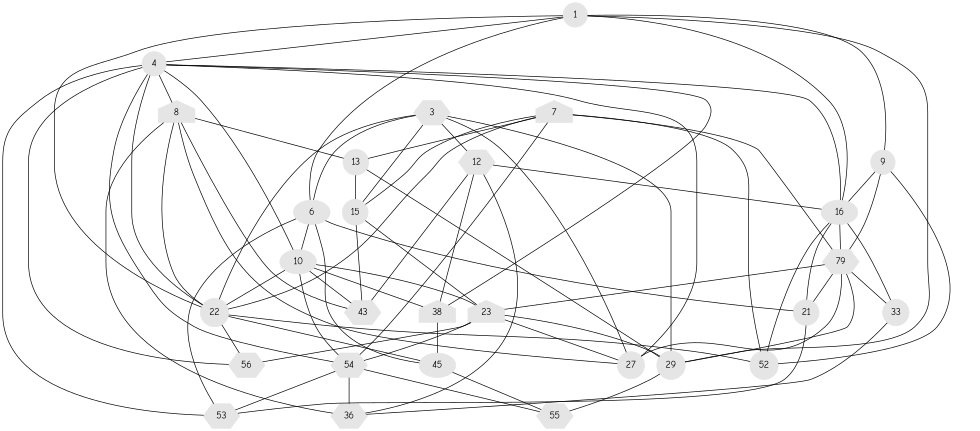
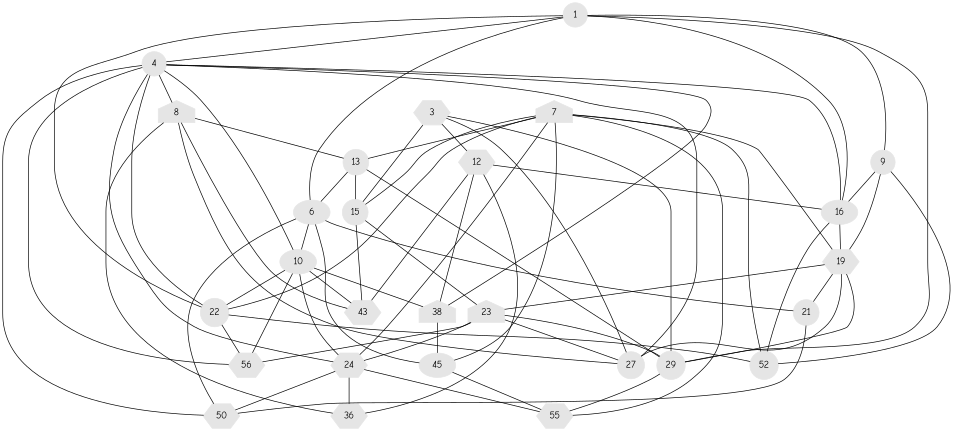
edge "3" -- "6": now "13" -- "6"
edge "3" -- "22": removed
edge "8" -- "22": removed
edge "16" -- "21": removed
node "79": label "79" -> "19"
edge "7" -- "55": added
edge "10" -- "23": now "10" -- "56"
node "33": removed
edge "22" -- "45": now "7" -- "45"
node "54": label "54" -> "24"
node "53": label "53" -> "50"
